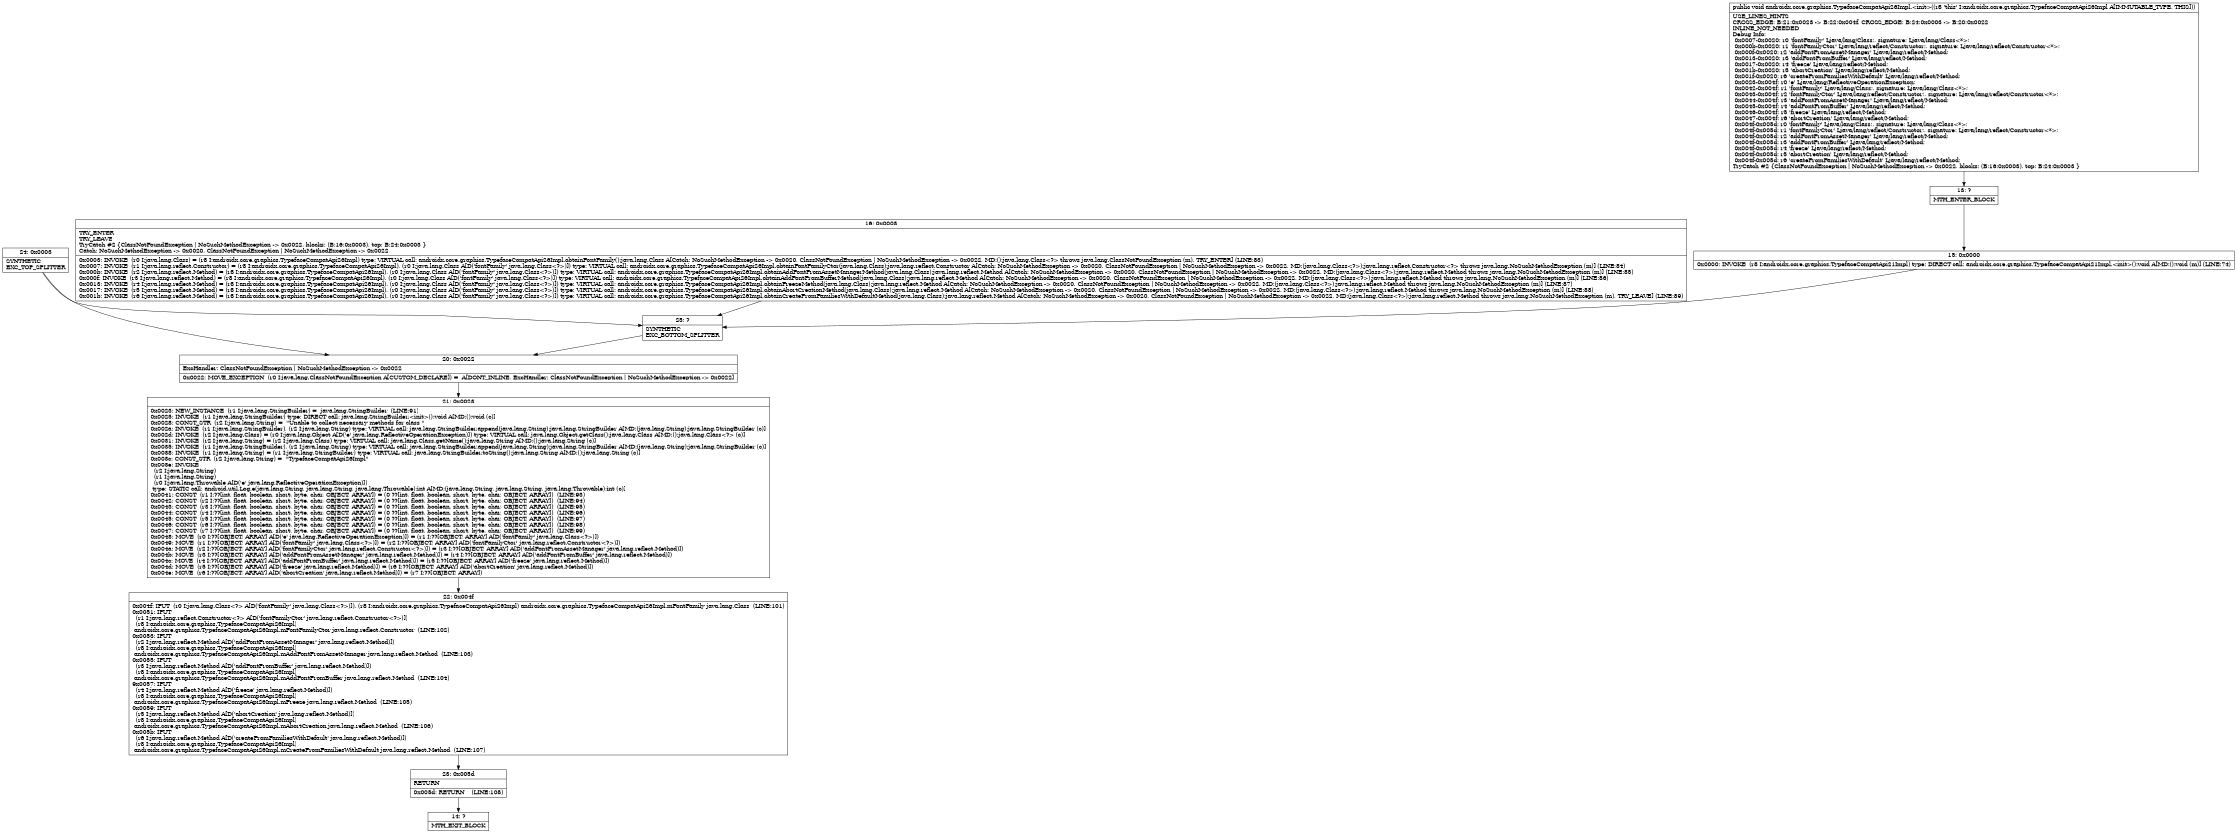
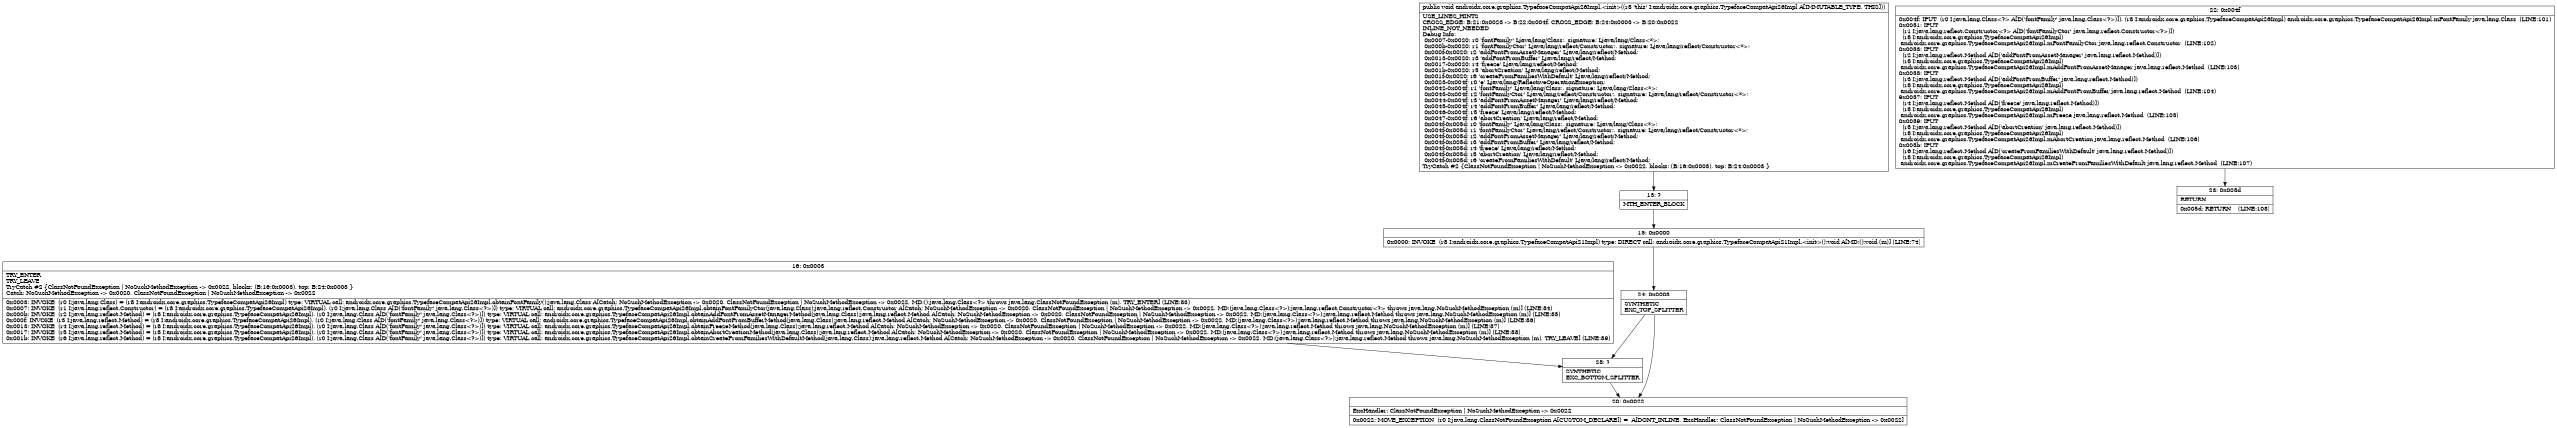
edge "15: 0x0000" -> "25: ?": now "15: 0x0000" -> "24: 0x0003"
node "21: 0x0023": removed
node "14: ?": removed
